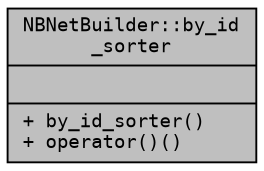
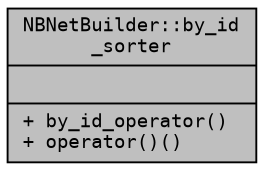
node "NBNetBuilder::by_id": text "+ by_id_sorter()" -> "+ by_id_operator()"
